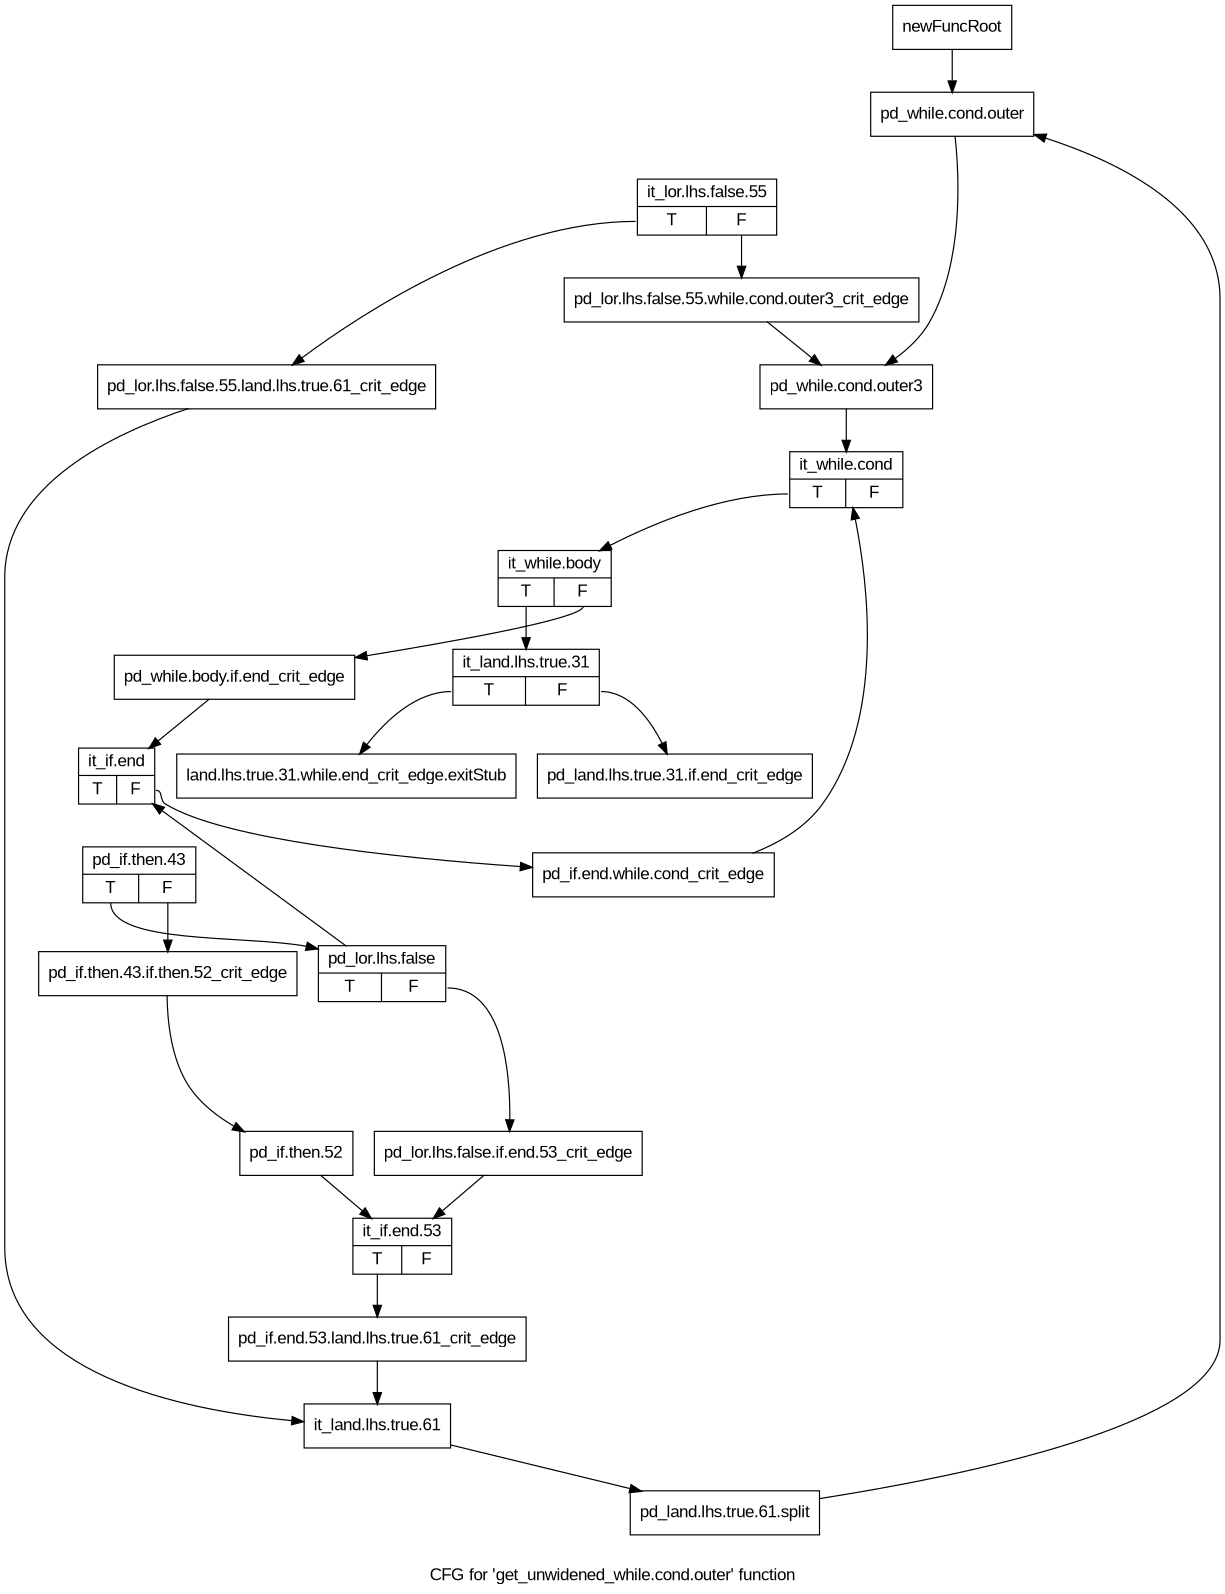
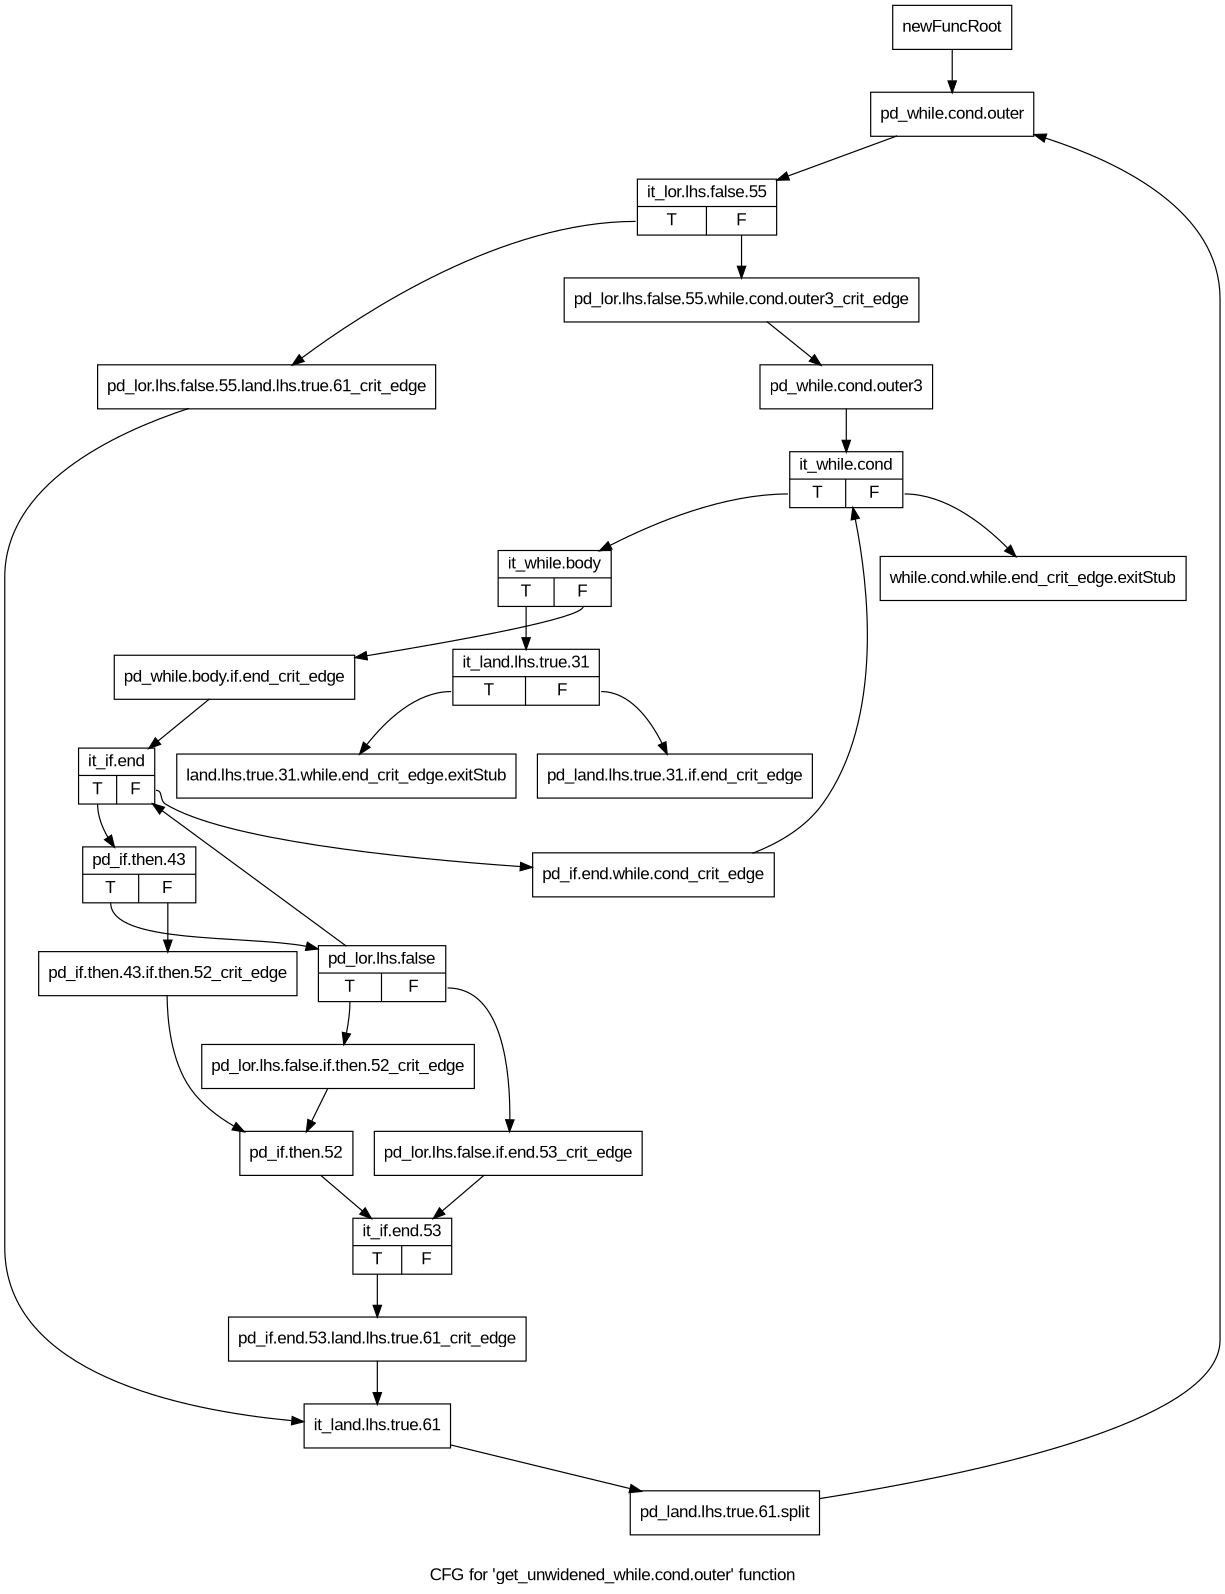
edge "pd_while.cond.outer" -> "pd_while.cond.outer3": now "pd_while.cond.outer" -> "it_lor.lhs.false.55"
node "while.cond.while.end_crit_edge.exitStub": added
edge "it_if.end" -> "pd_if.then.43": added
node "pd_lor.lhs.false.if.then.52_crit_edge": added
